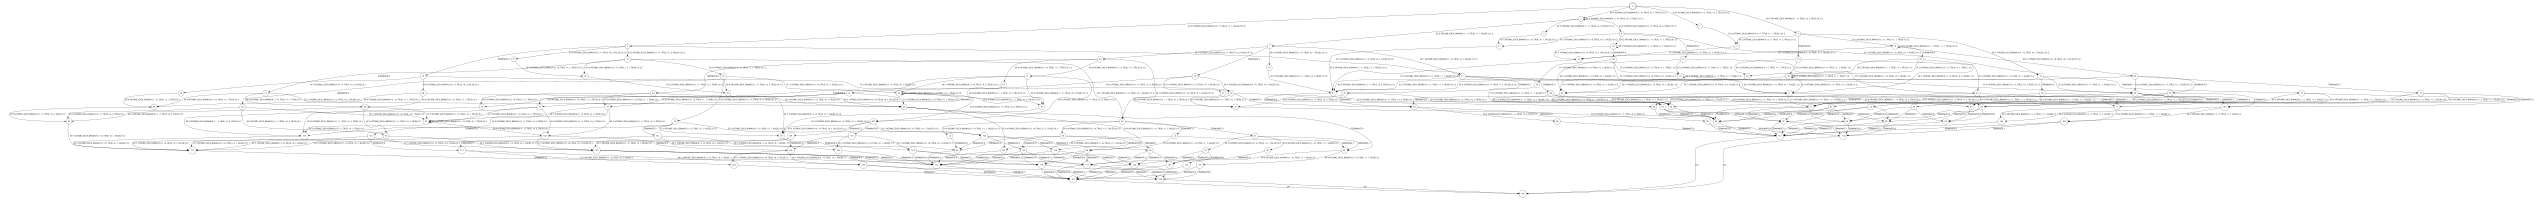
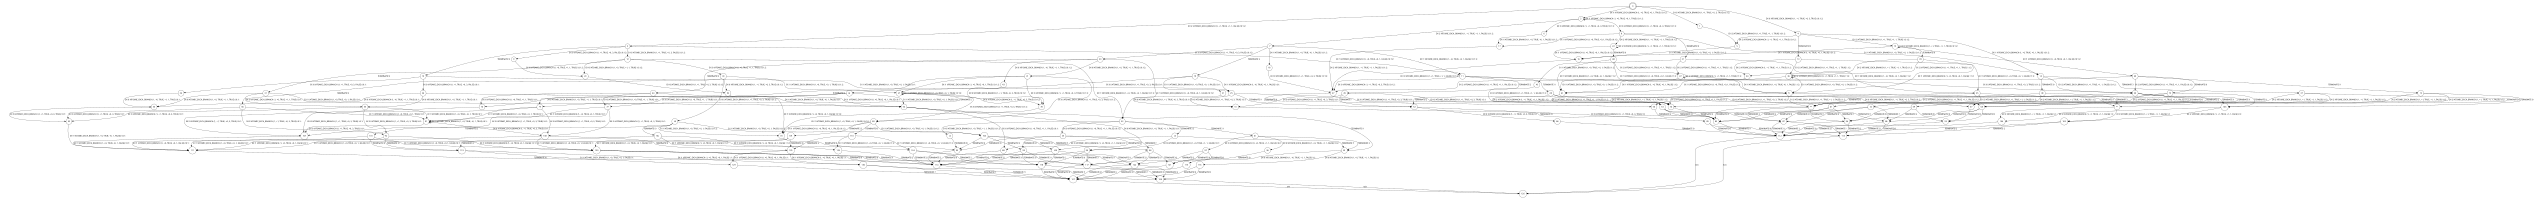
edge "14" -> "27": removed, label "EX !2 !ATOMIC_EXCH_BRANCH (1, +1, TRUE, +1, 1, FALSE) !:0:1:2:"
edge "92" -> "119": added, label "TERMINATE !0"
